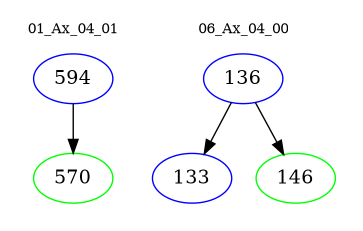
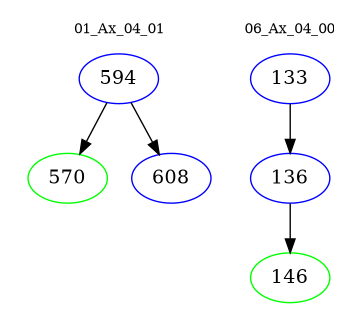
edge "136" -> "133": reversed
node "608": added
